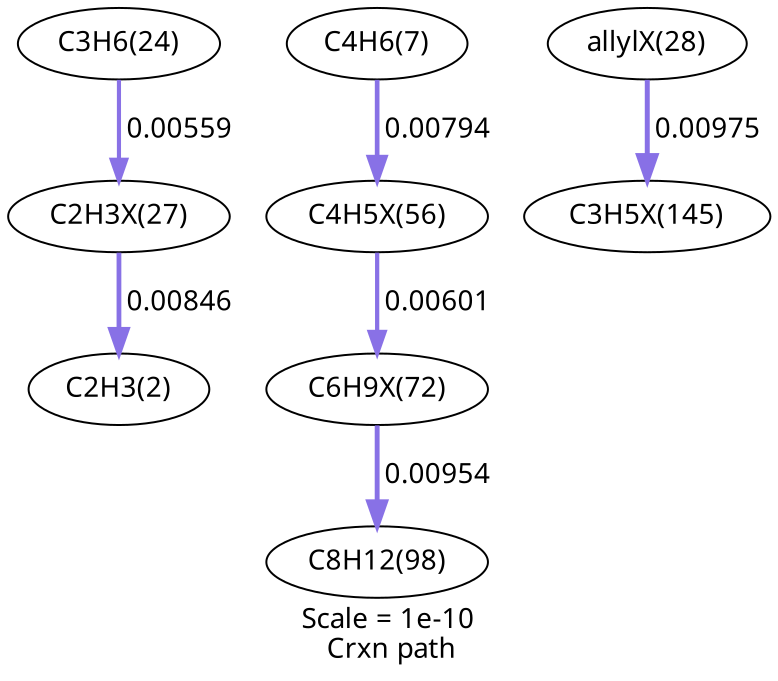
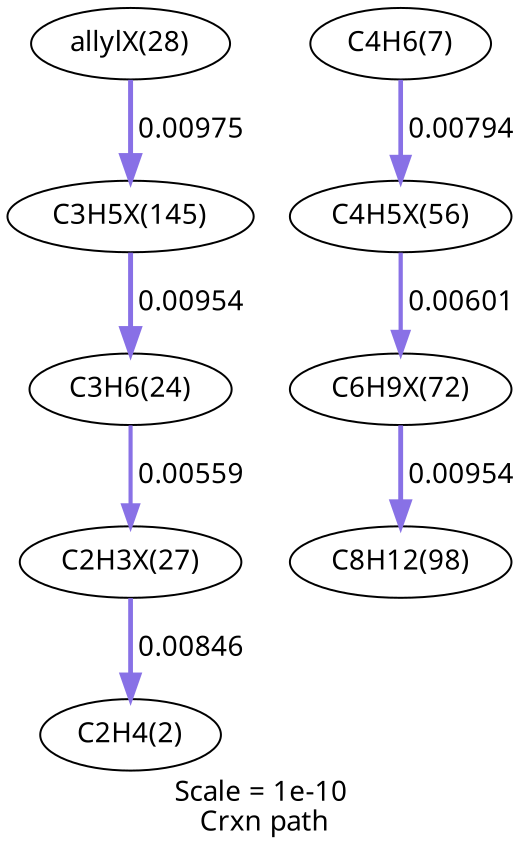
edge "C3H5X(145)" -> "C3H6(24)": added, label "0.00954"
node "C2H3(2)": label "C2H3(2)" -> "C2H4(2)"
